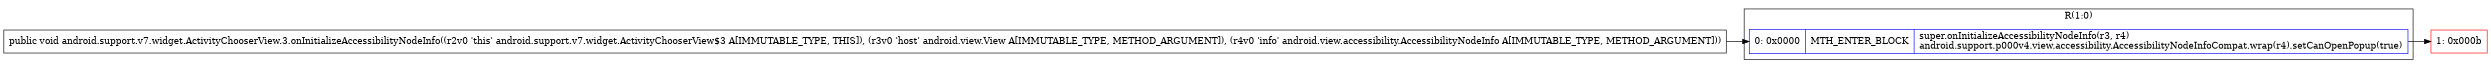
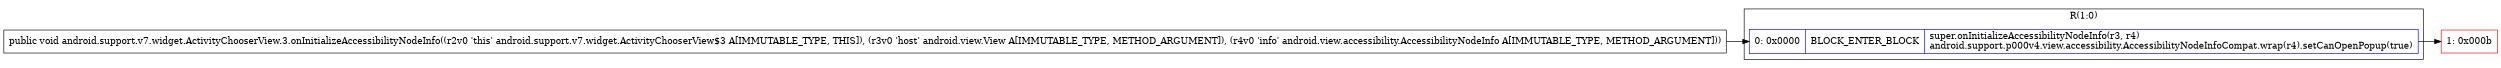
node "0: 0x0000": text "MTH_ENTER_BLOCK" -> "BLOCK_ENTER_BLOCK"
